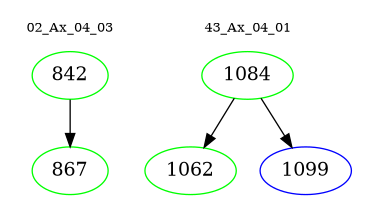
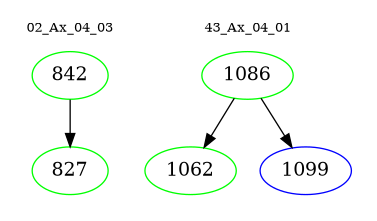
node "1084": label "1084" -> "1086"
node "867": label "867" -> "827"
